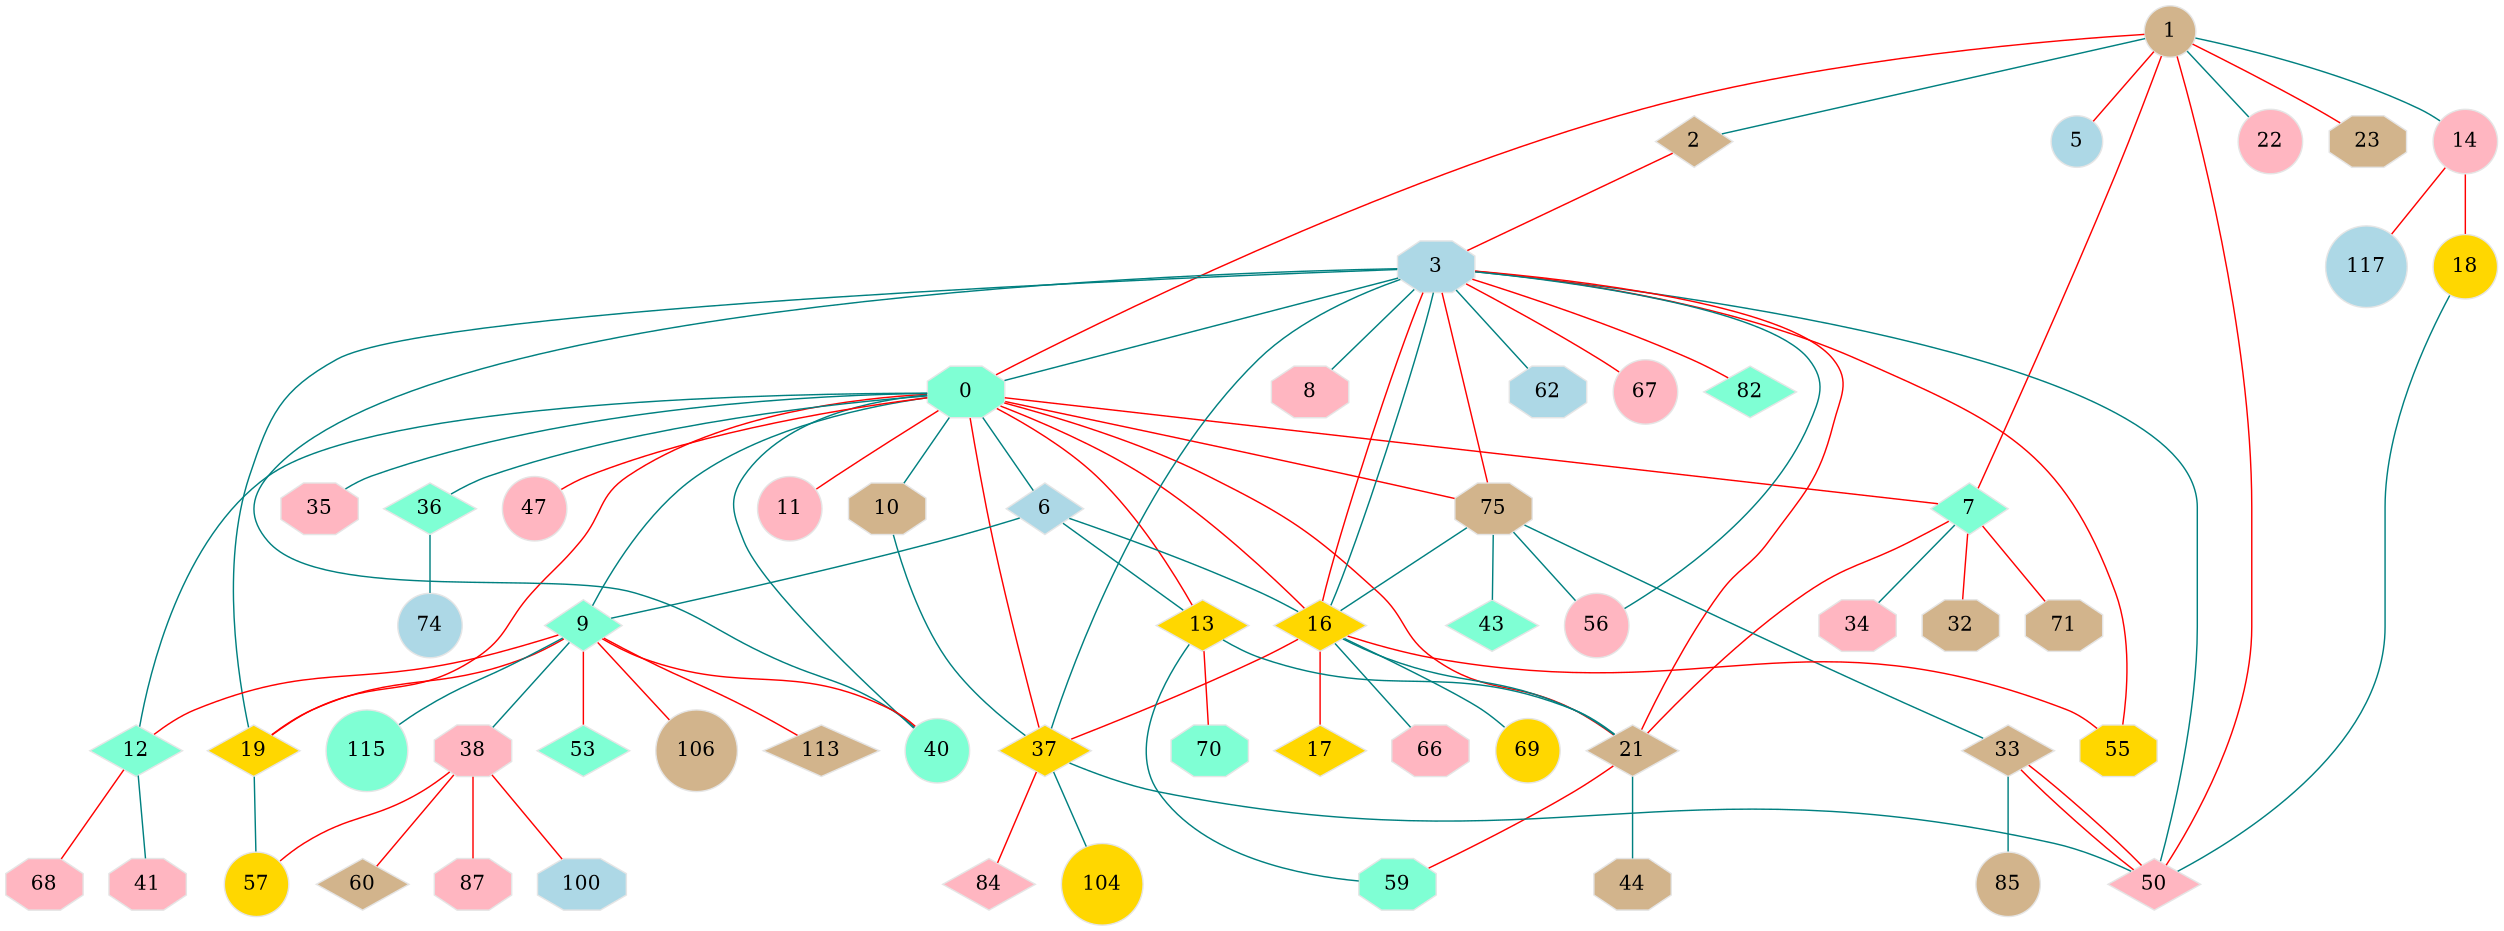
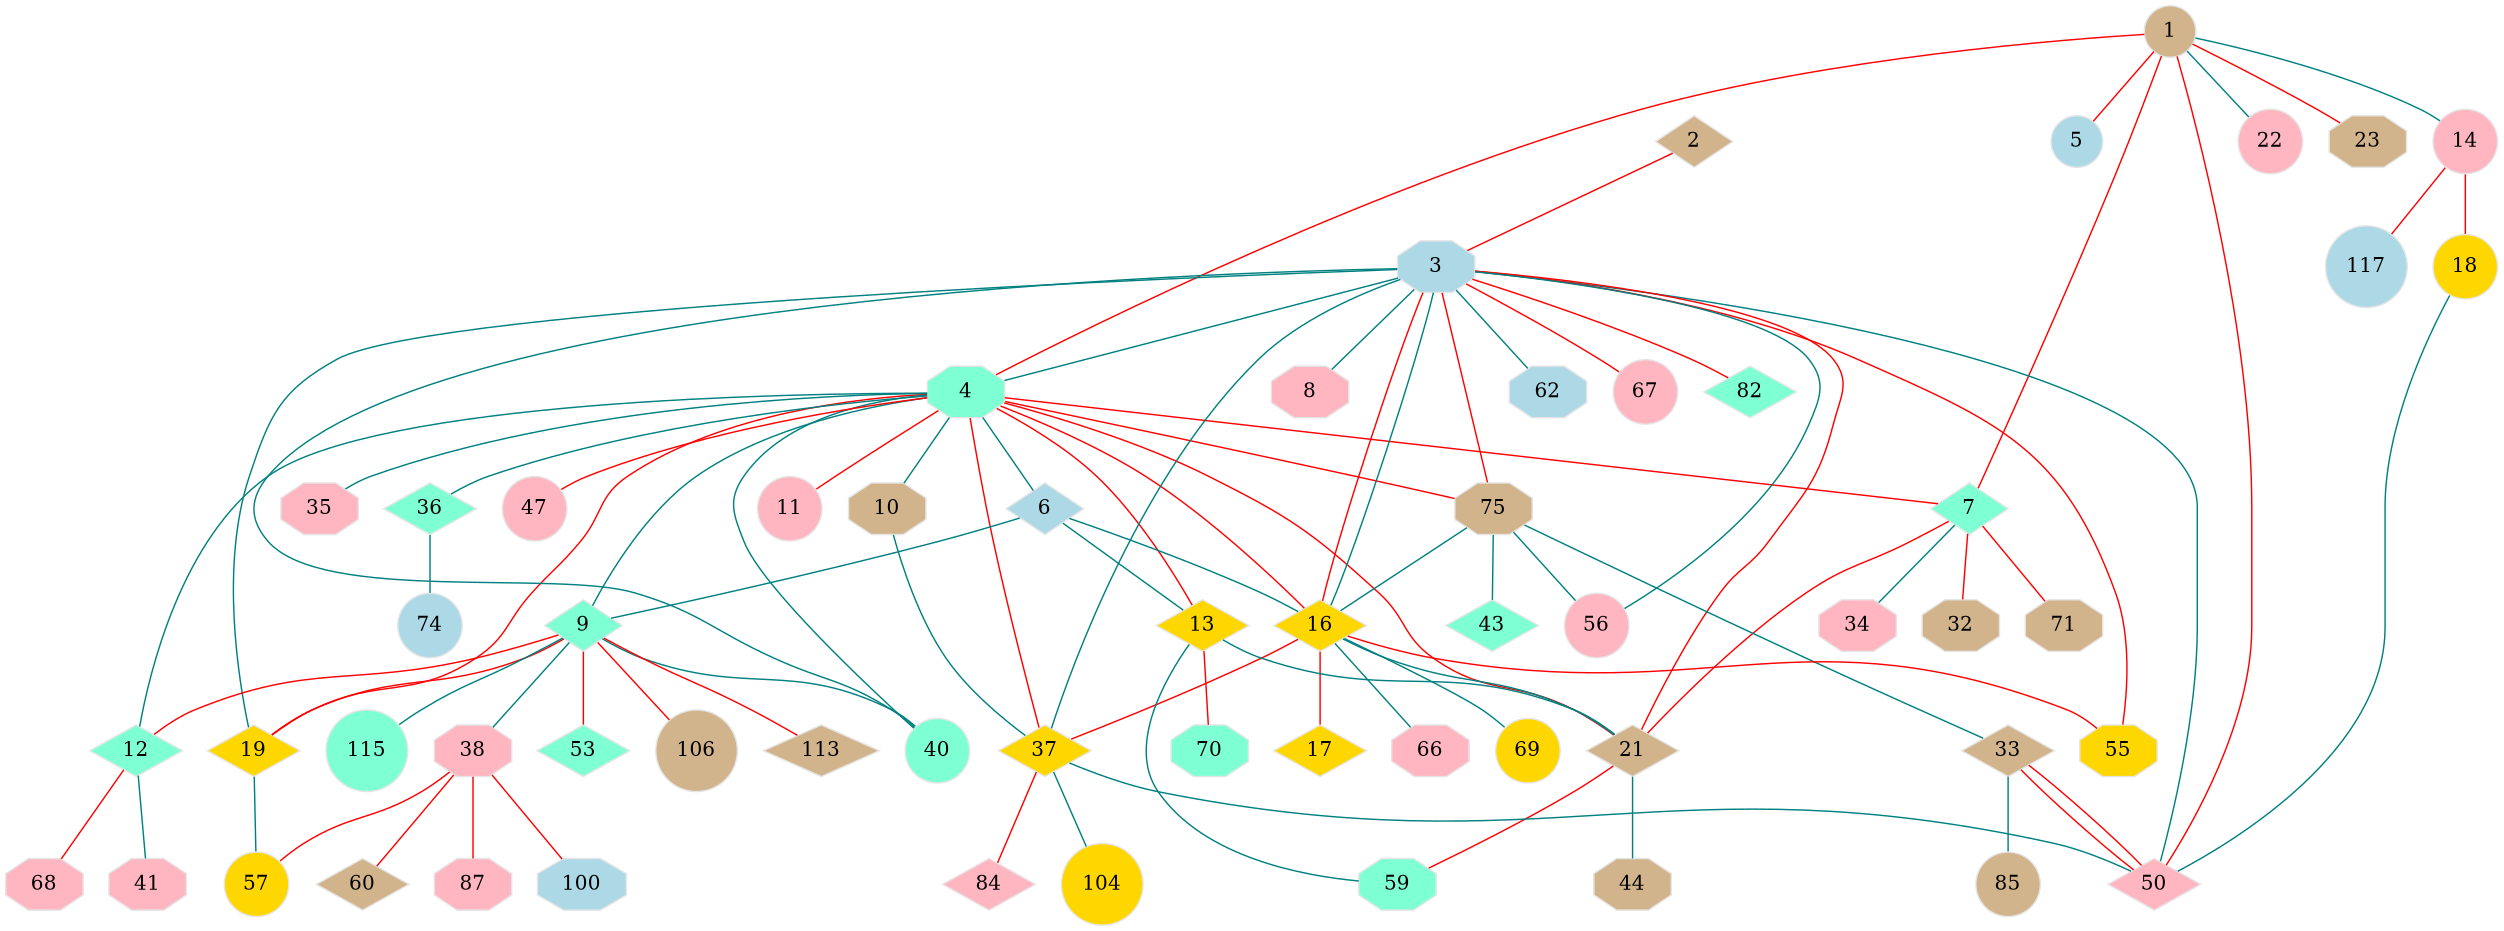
edge "1" -- "2": removed
node "0": label "0" -> "4"
edge "9" -- "40": color red -> teal
